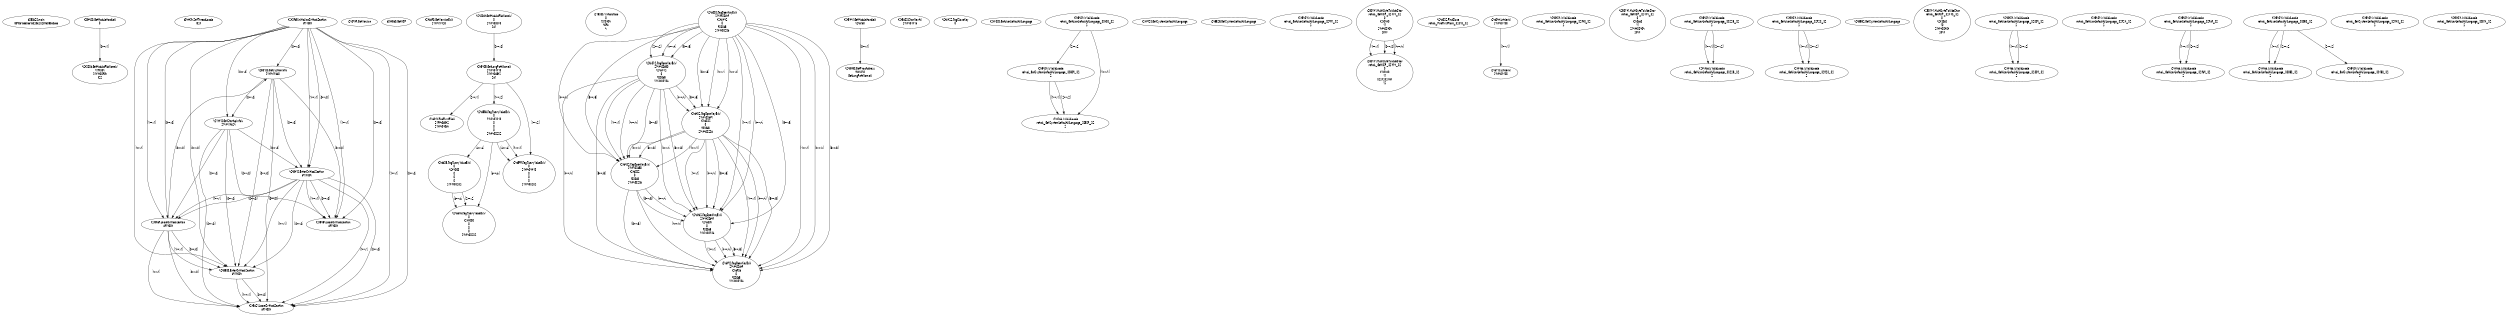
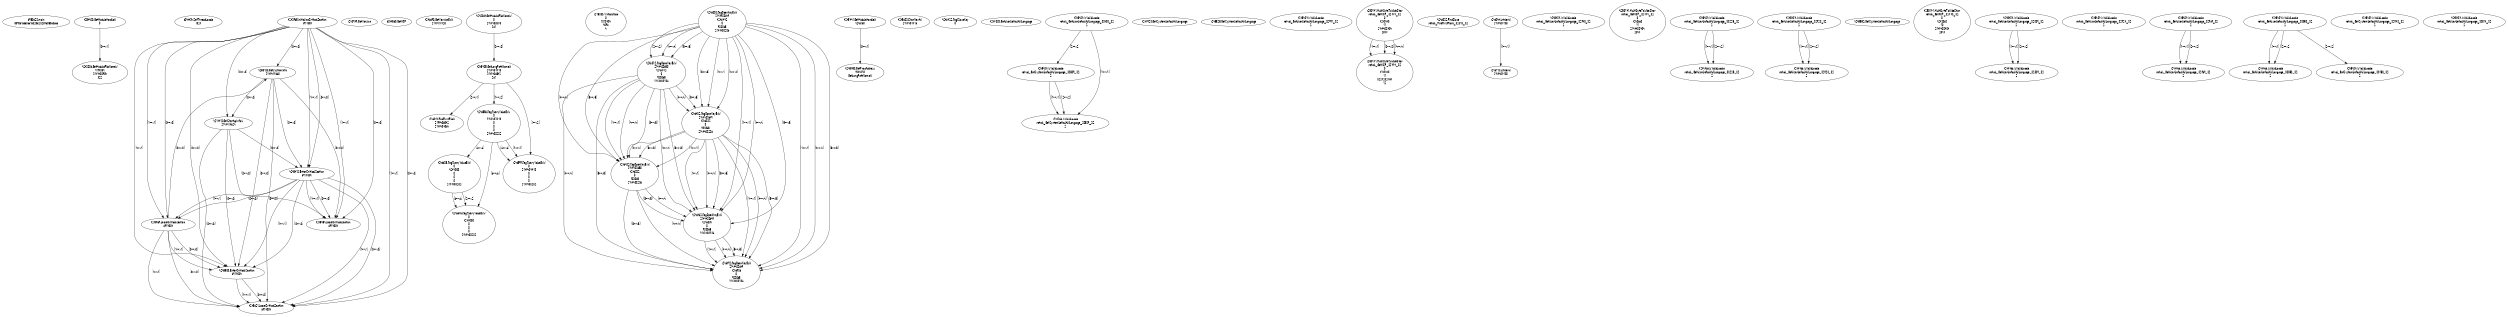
node "6850628.main 0090616668cc16320e23204d850c8caa": label "6850628.main 0090616668cc16320e23204d850c8caa" -> "6950628.main 0090616668cc16320e23204d850c8caa"
edge "4214413.GetStartupInfoW 2147417624" -> "4245469.LeaveCriticalSection 6917004": removed, label "(0-->0)"
